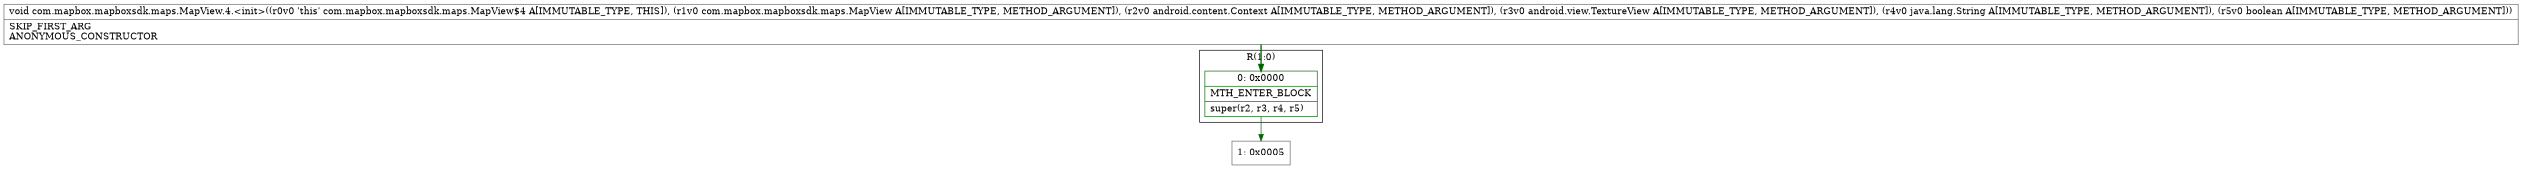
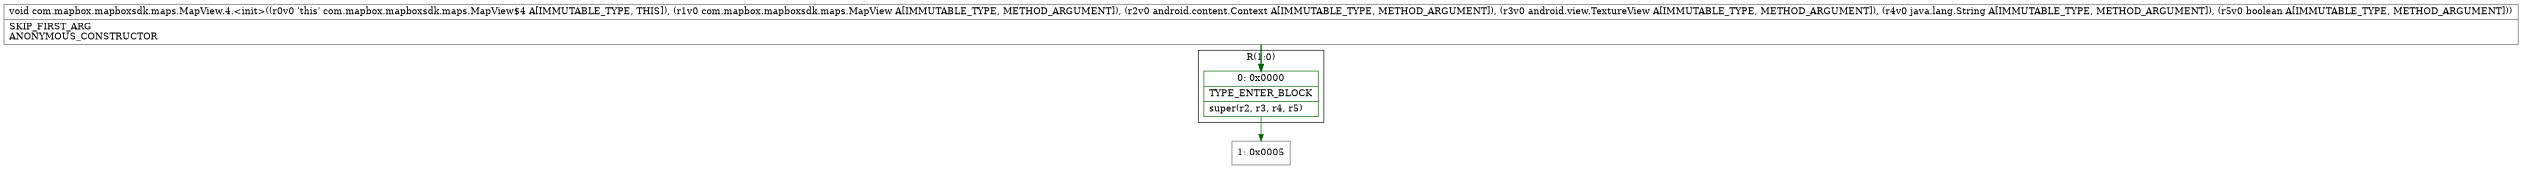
node "0: 0x0000": text "MTH_ENTER_BLOCK" -> "TYPE_ENTER_BLOCK"
